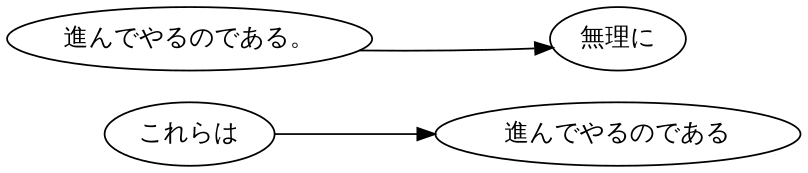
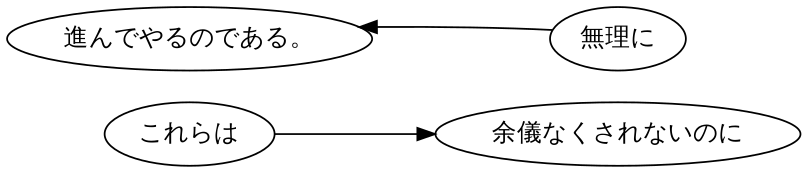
edge "進んでやるのである。" -> "無理に": reversed
node "進んでやるのである": label "進んでやるのである" -> "余儀なくされないのに"
